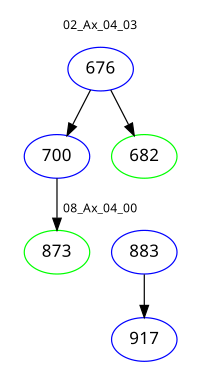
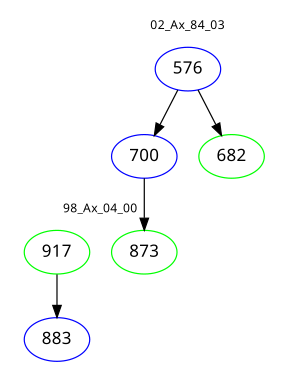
cluster "02_Ax_04_03": label "02_Ax_04_03" -> "02_Ax_84_03"
node "676": label "676" -> "576"
cluster "08_Ax_04_00": label "08_Ax_04_00" -> "98_Ax_04_00"
edge "883" -> "917": reversed
node "917": color blue -> green
